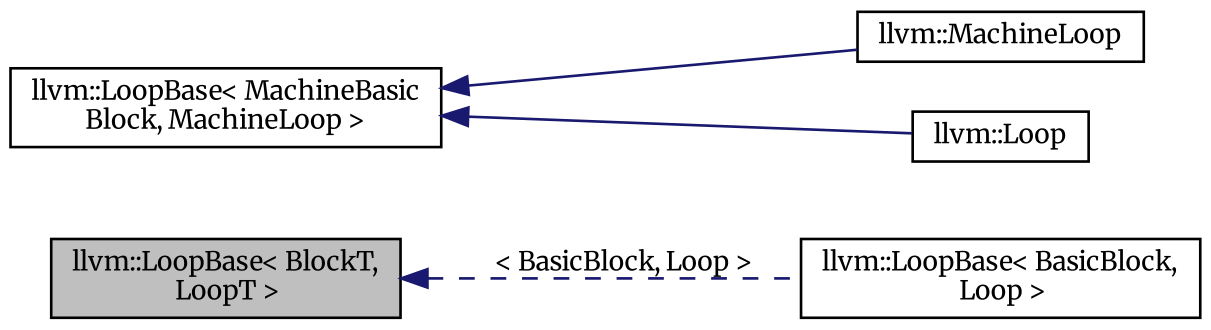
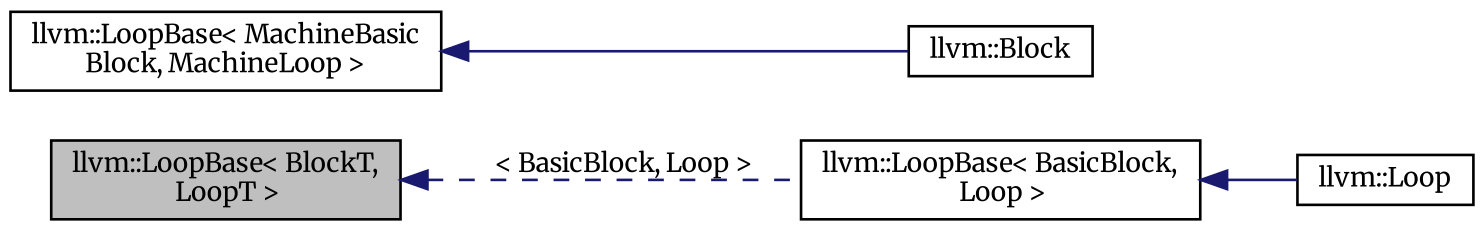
node "llvm::MachineLoop": label "llvm::MachineLoop" -> "llvm::Block"
edge "llvm::Loop" -> "llvm::LoopBase< MachineBasic Block, MachineLoop >": now "llvm::Loop" -> "llvm::LoopBase< BasicBlock, Loop >"
